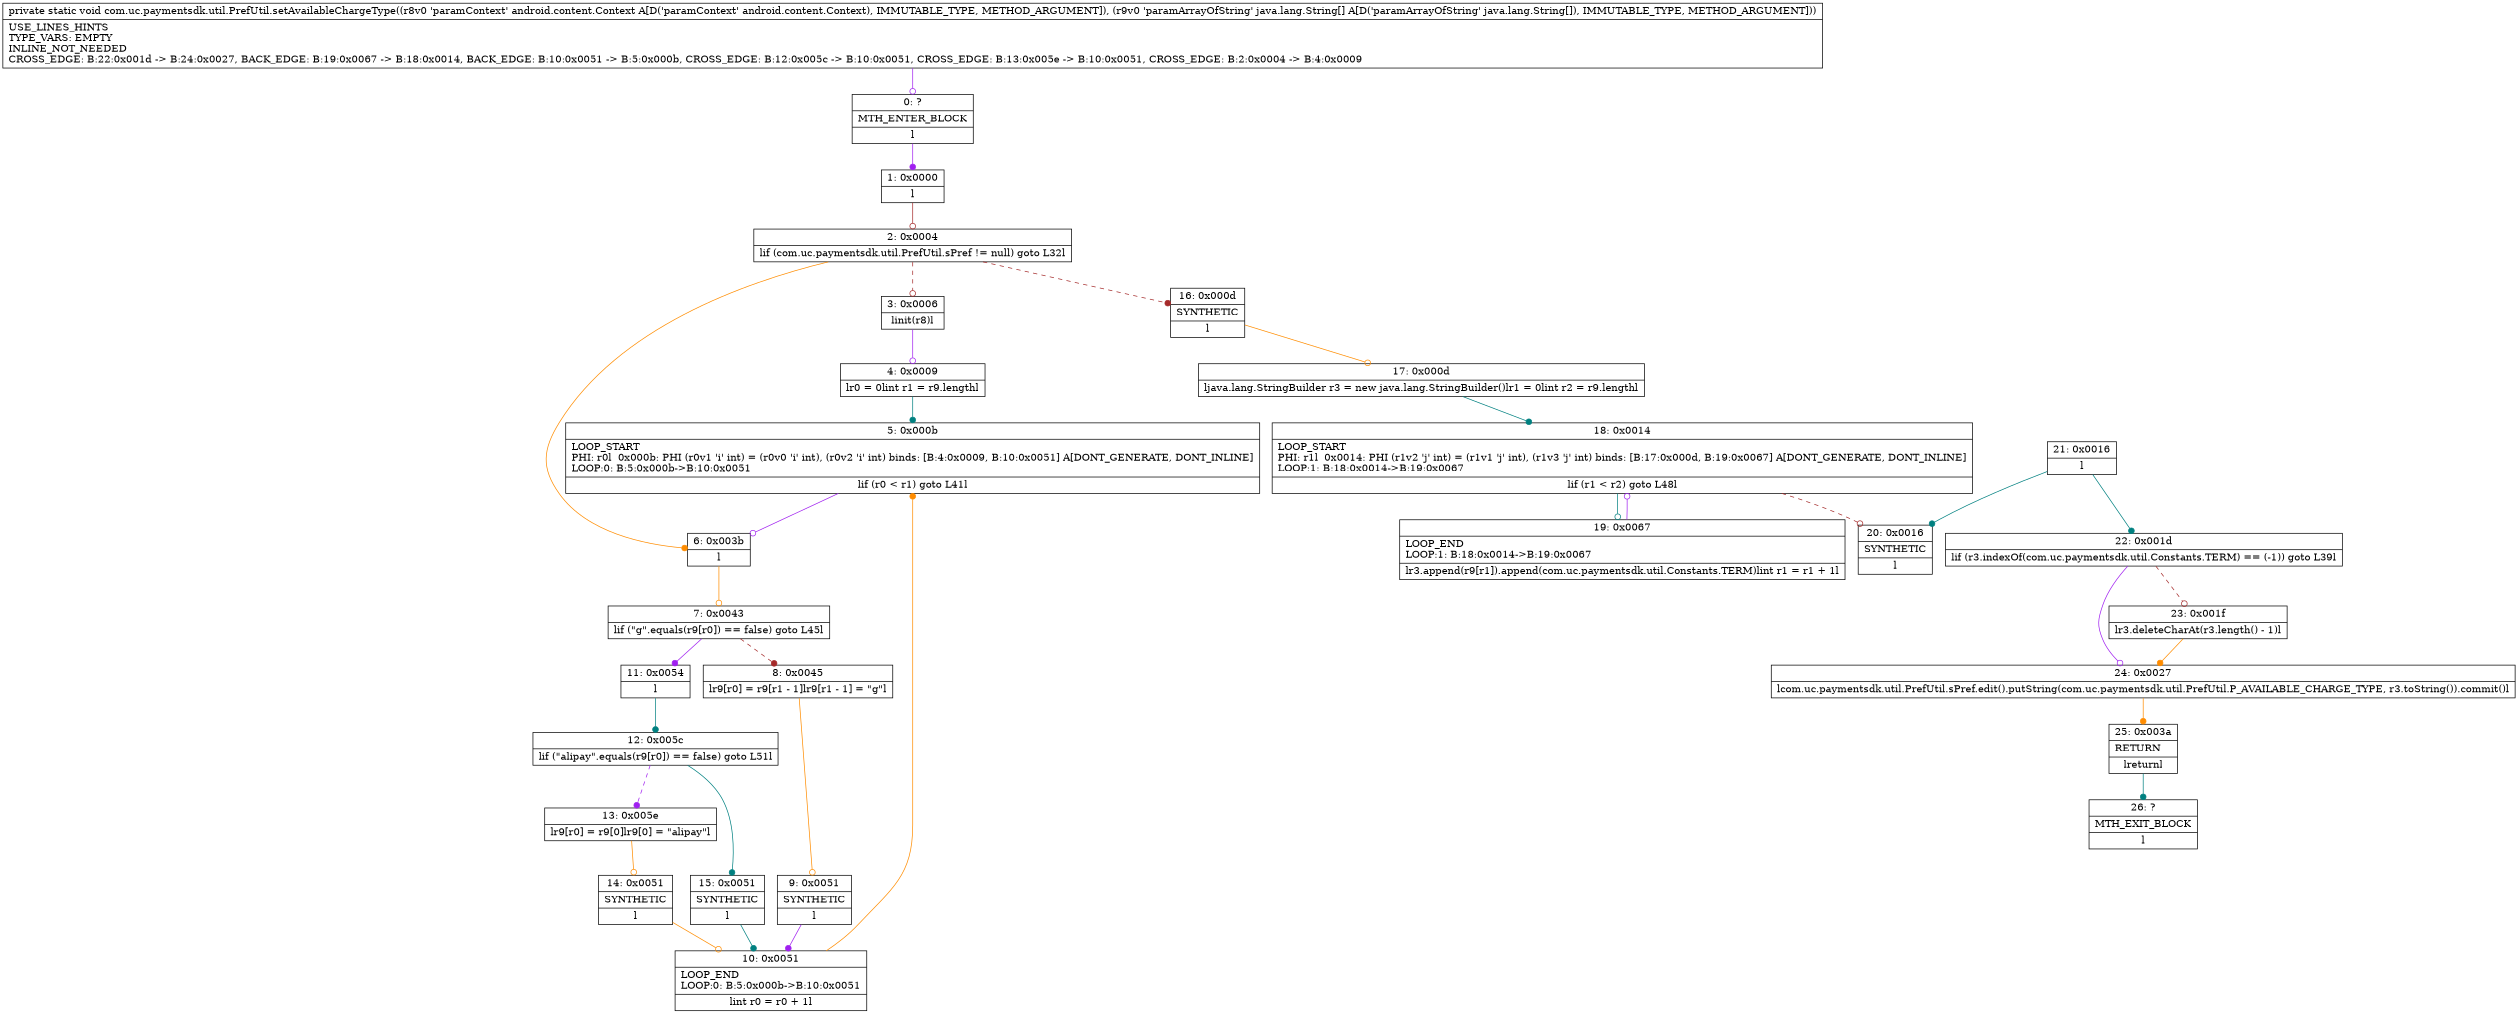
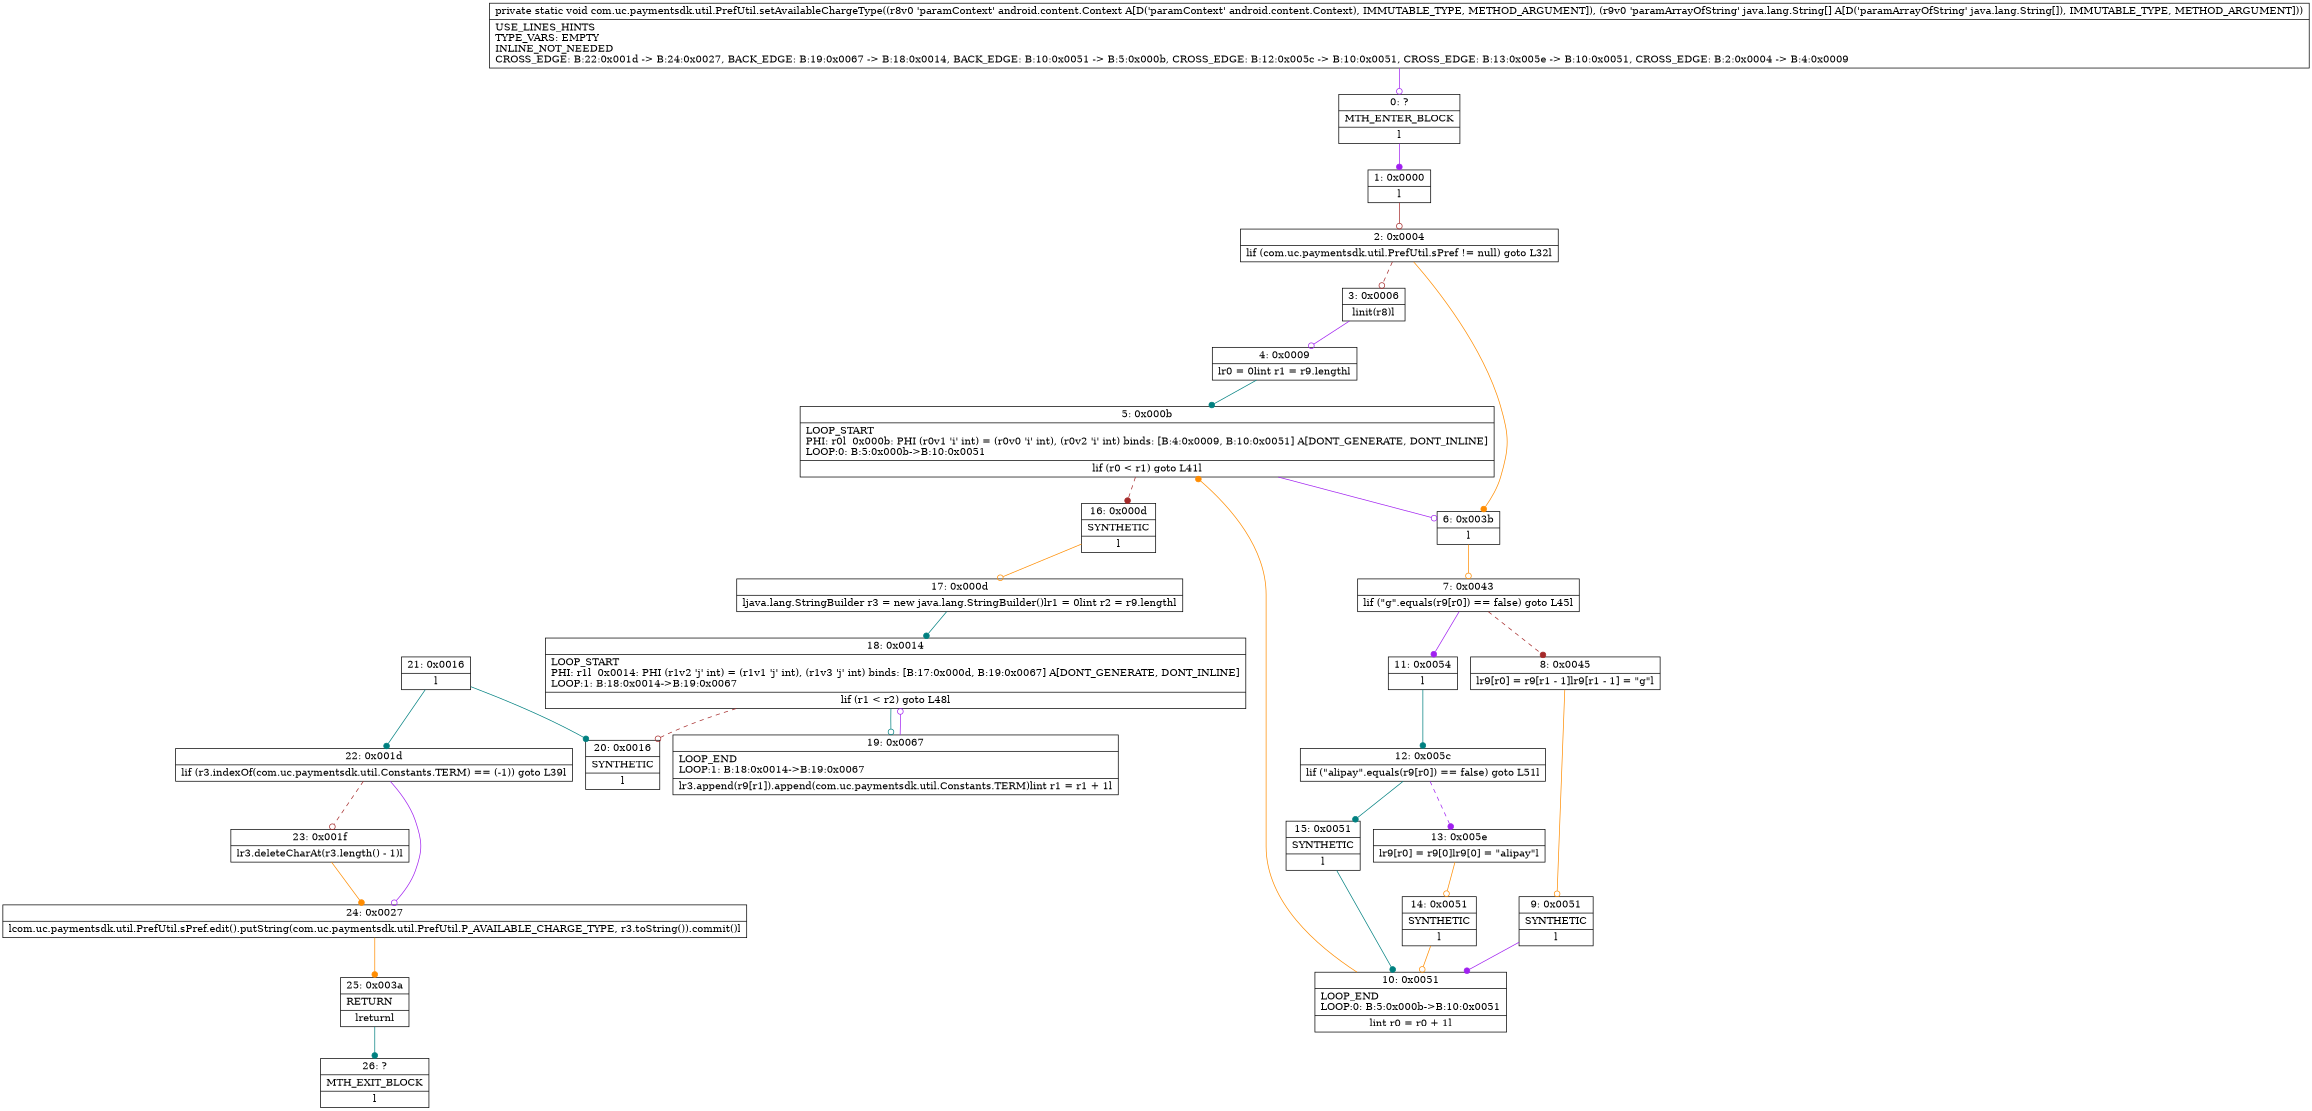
edge "2: 0x0004" -> "16: 0x000d": now "5: 0x000b" -> "16: 0x000d"
